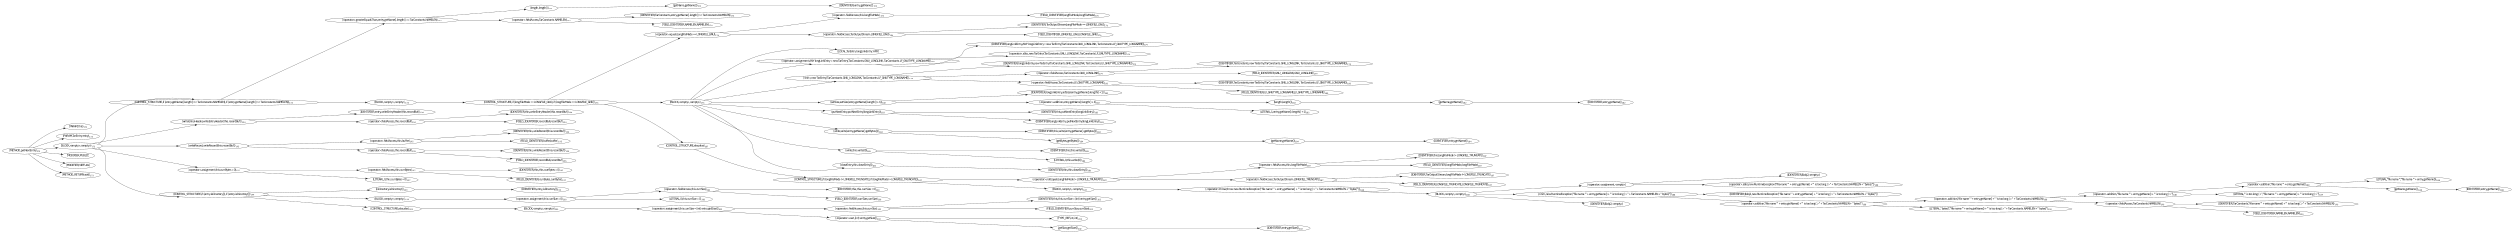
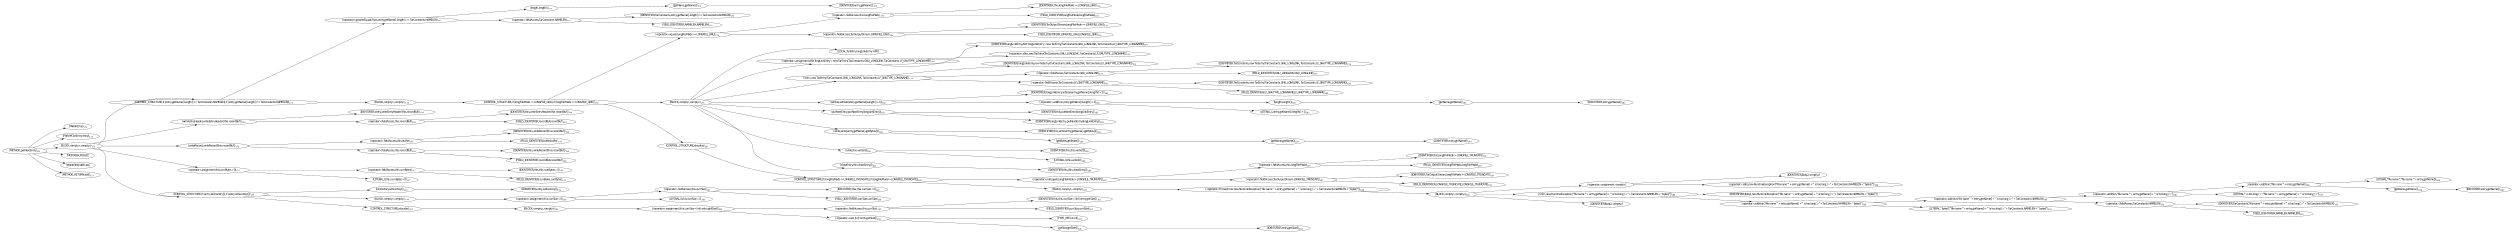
node "(IDENTIFIER,this,longFileMode == LONGFILE_GNU)": added
